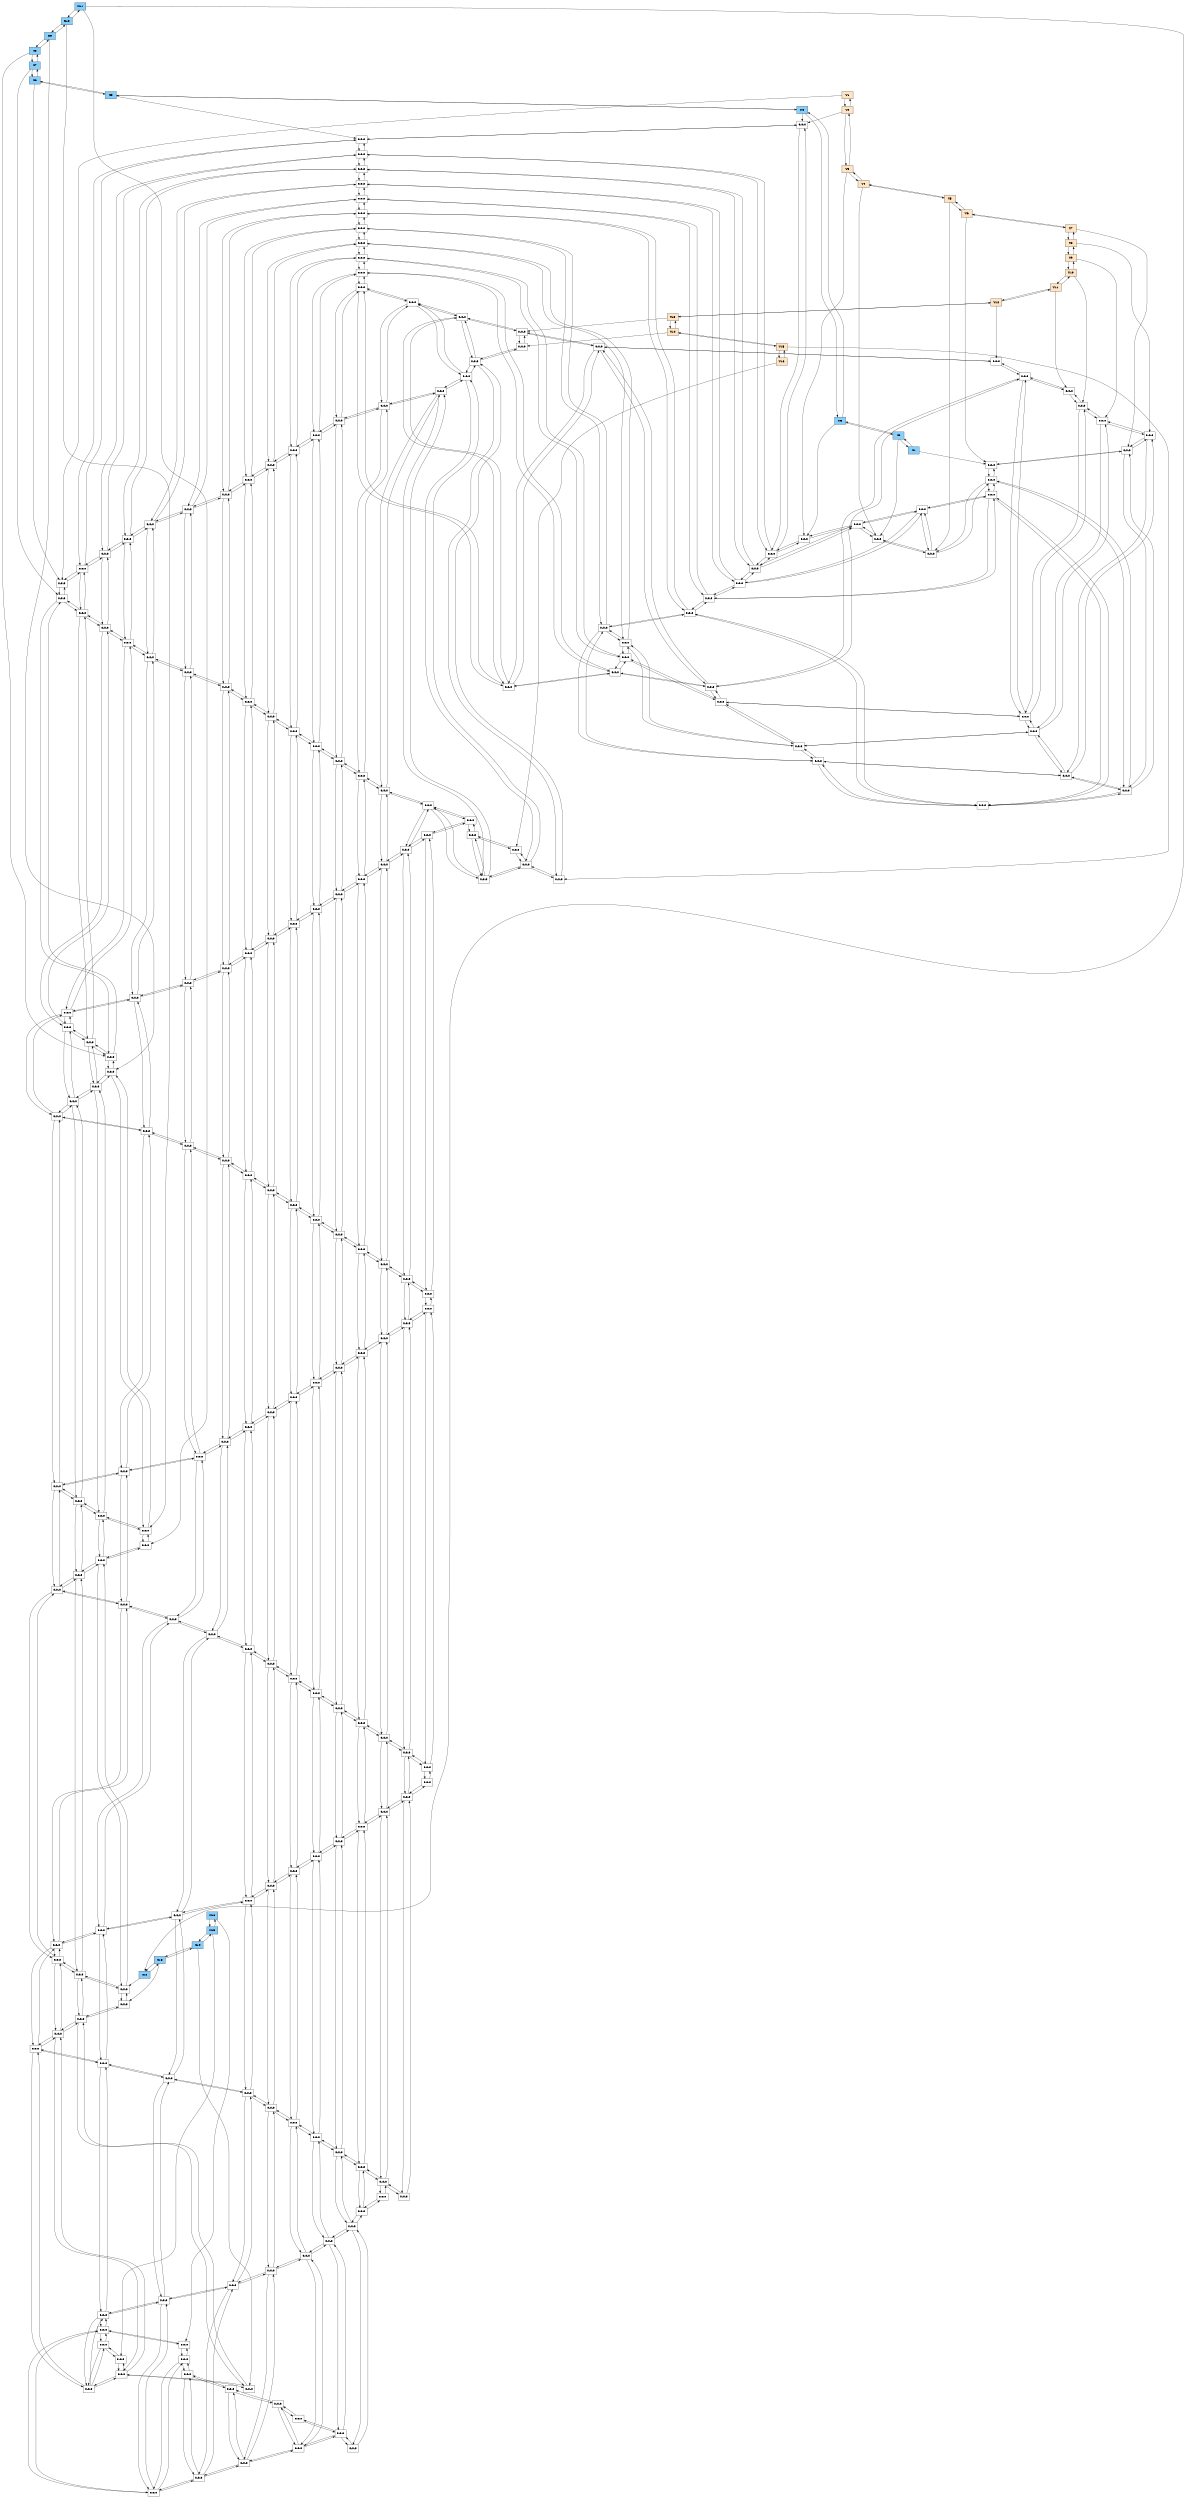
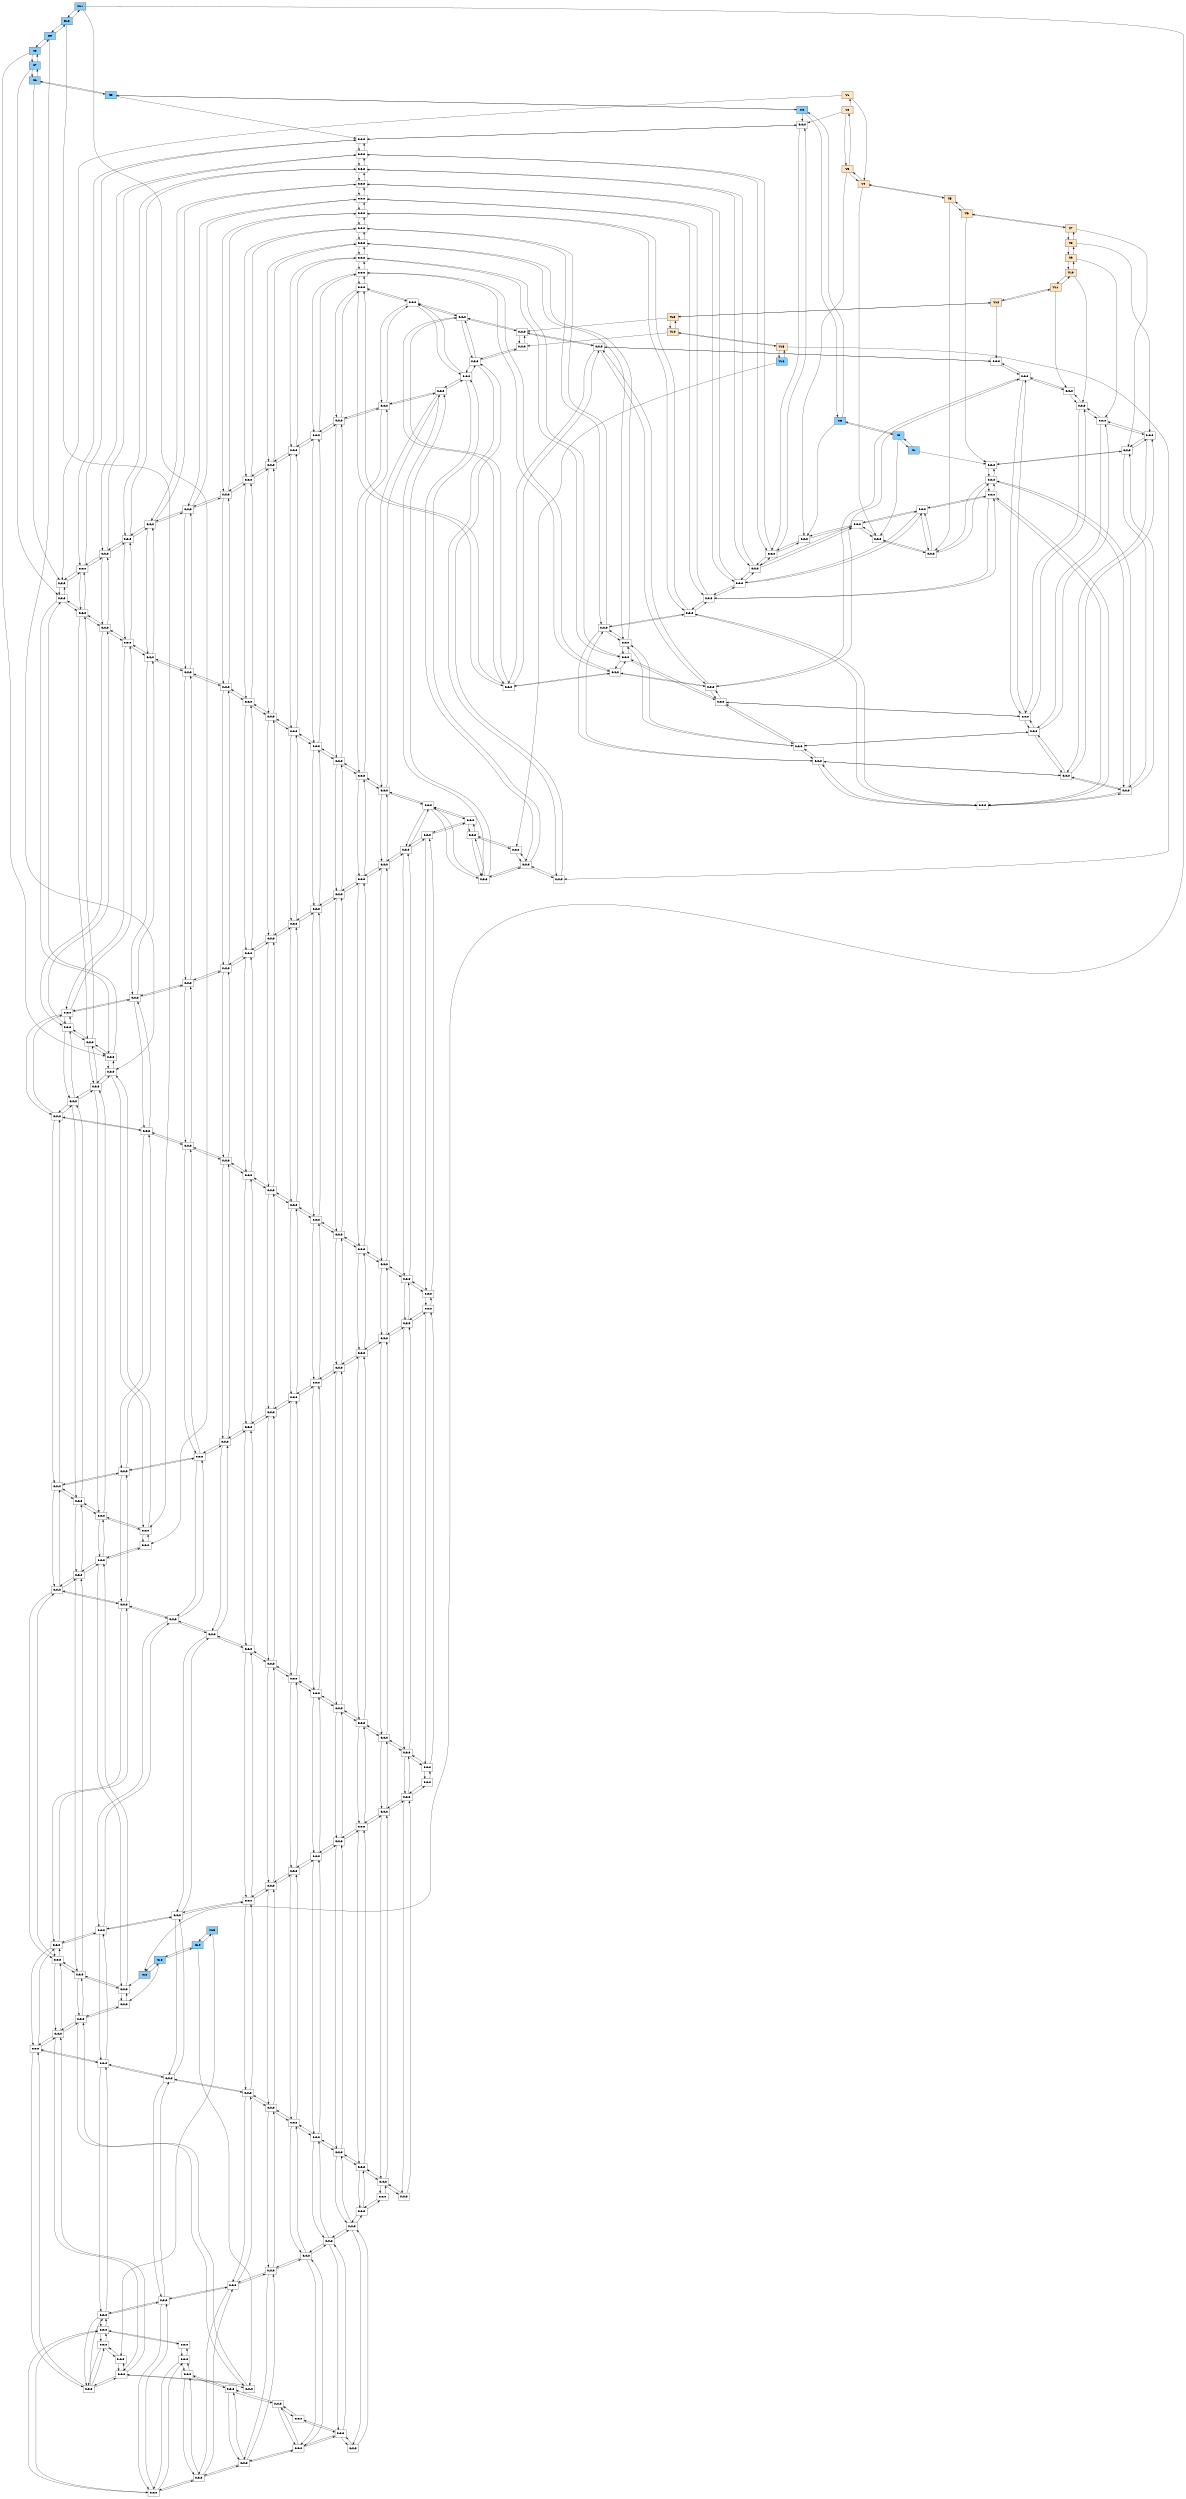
edge "Y1" -> "Y2": now "Y1" -> "Y4"
node "Y16": fillcolor bisque1 -> lightskyblue
node "X16": removed
